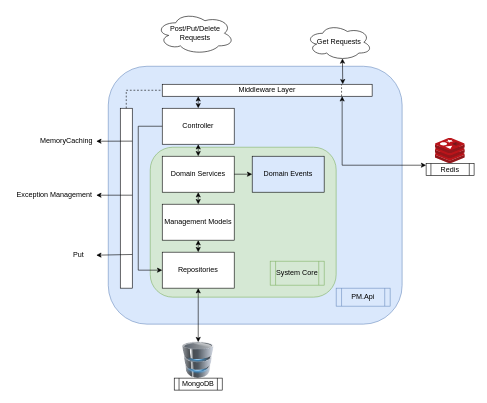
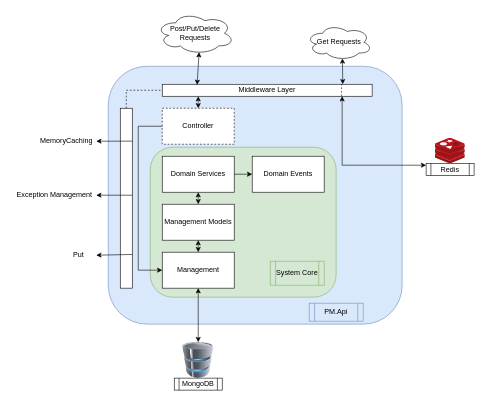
edge "Post/Put/Delete Requests" -- "Middleware Layer": added
node "Controller": style solid -> dashed
edge "Controller" -- "Domain Services": removed
node "Domain Events": fillcolor #dae8fc -> #ffffff
node "Repositories": label "Repositories" -> "Management"
node "PM.Api": moved (363, 297) -> (336, 312)
